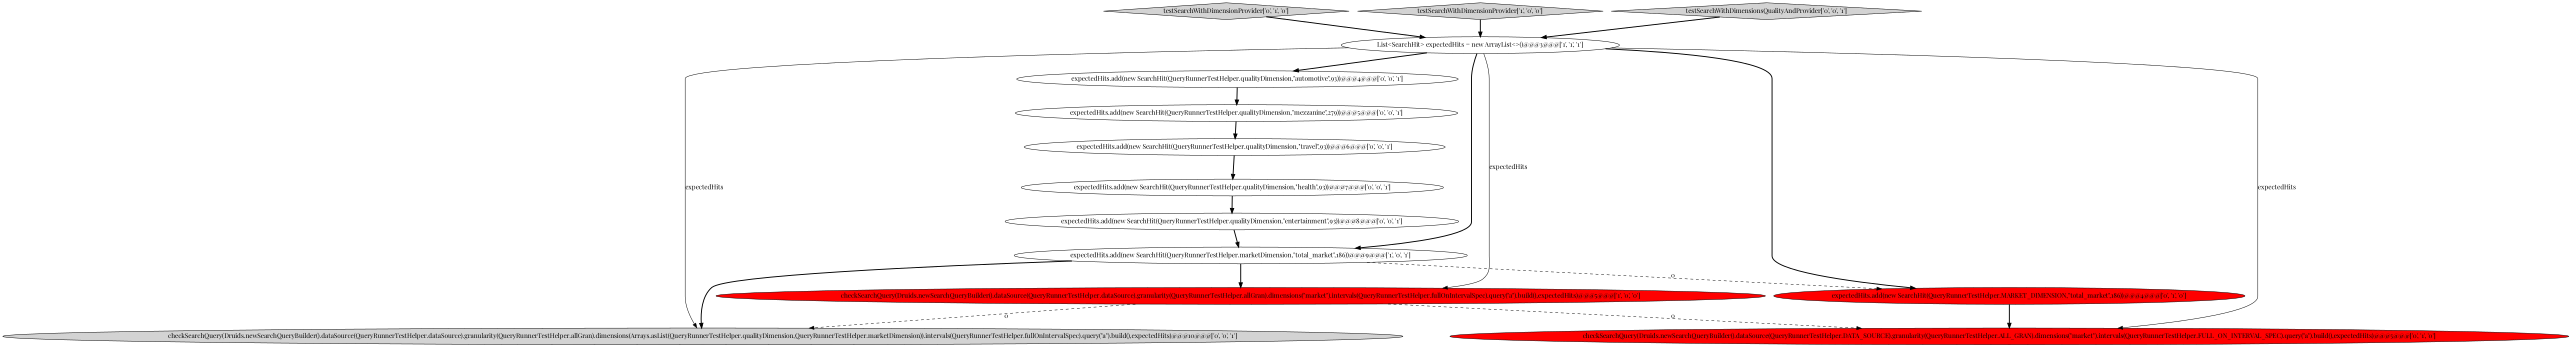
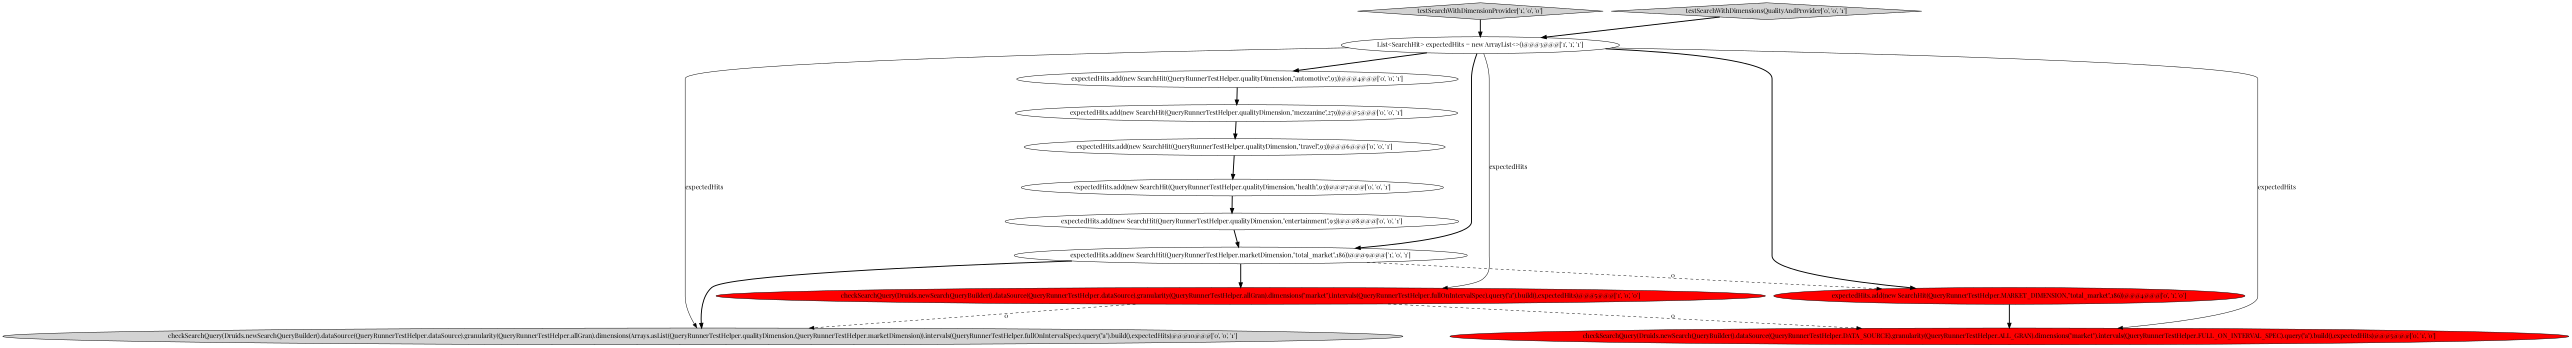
node "testSearchWithDimensionProvider['0', '1', '0']": removed
